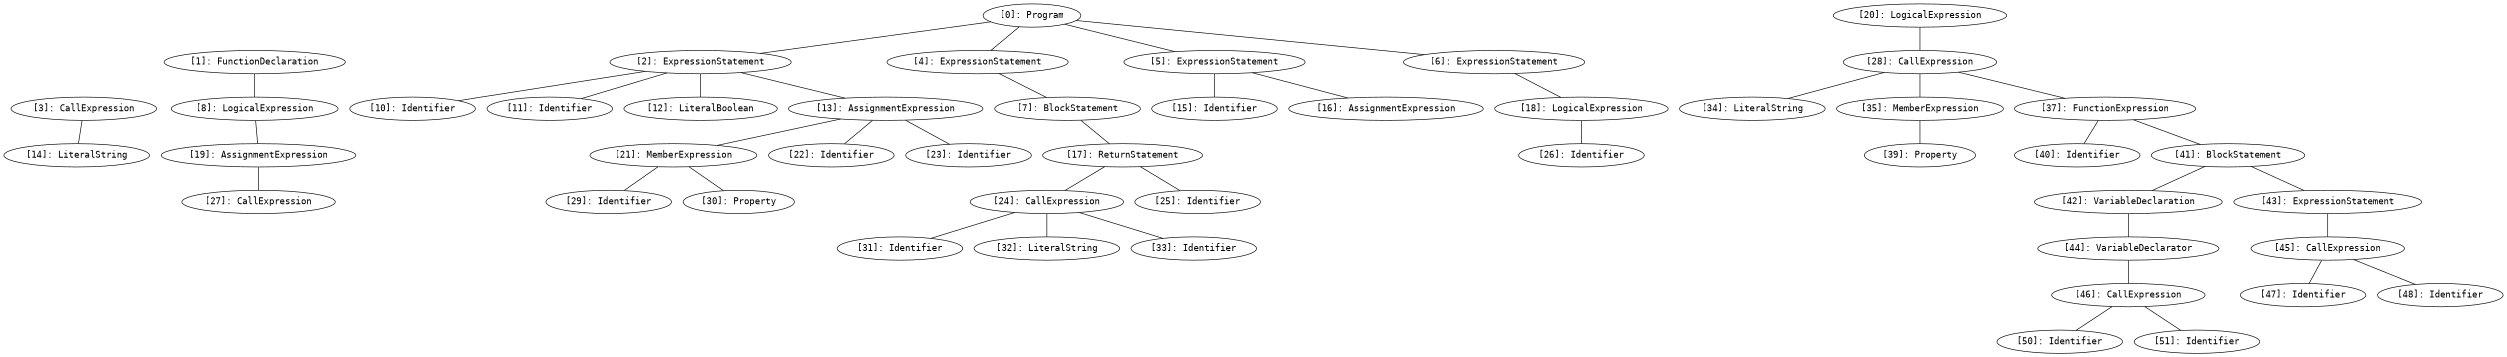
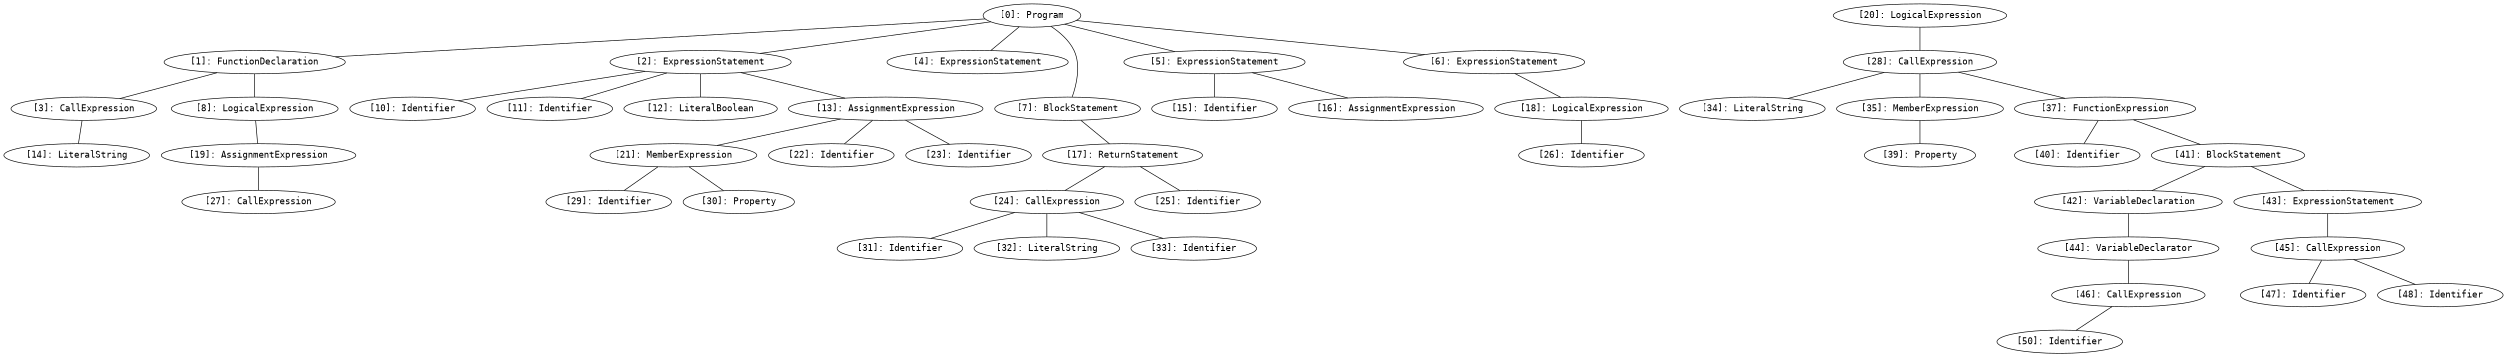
edge "[0]: Program" -- "[1]: FunctionDeclaration": added
edge "[4]: ExpressionStatement" -- "[7]: BlockStatement": now "[0]: Program" -- "[7]: BlockStatement"
edge "[1]: FunctionDeclaration" -- "[3]: CallExpression": added
node "[51]: Identifier": removed
